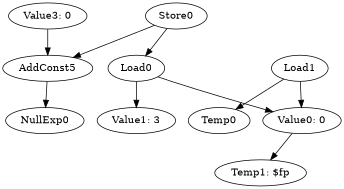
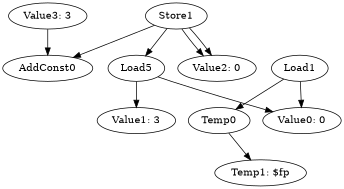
node "Value3: 0": label "Value3: 0" -> "Value3: 3"
node "Store0": label "Store0" -> "Store1"
node "AddConst5": label "AddConst5" -> "AddConst0"
node "Load0": label "Load0" -> "Load5"
node "Value2: 0": added
node "NullExp0": removed
edge "Value0: 0" -> "Temp1: $fp": now "Temp0" -> "Temp1: $fp"
